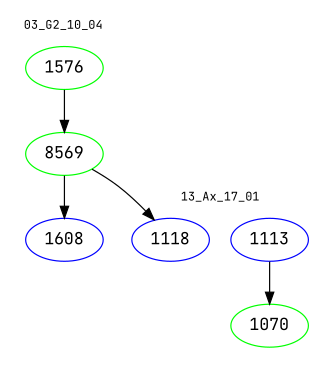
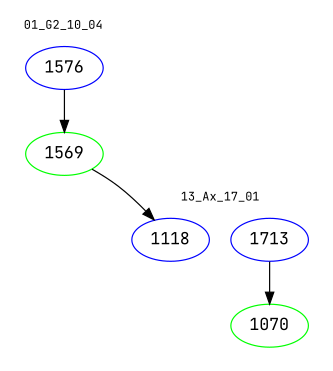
cluster "03_G2_10_04": label "03_G2_10_04" -> "01_G2_10_04"
node "1576": color green -> blue
node "8569": label "8569" -> "1569"
node "1608": removed
node "1113": label "1113" -> "1713"
